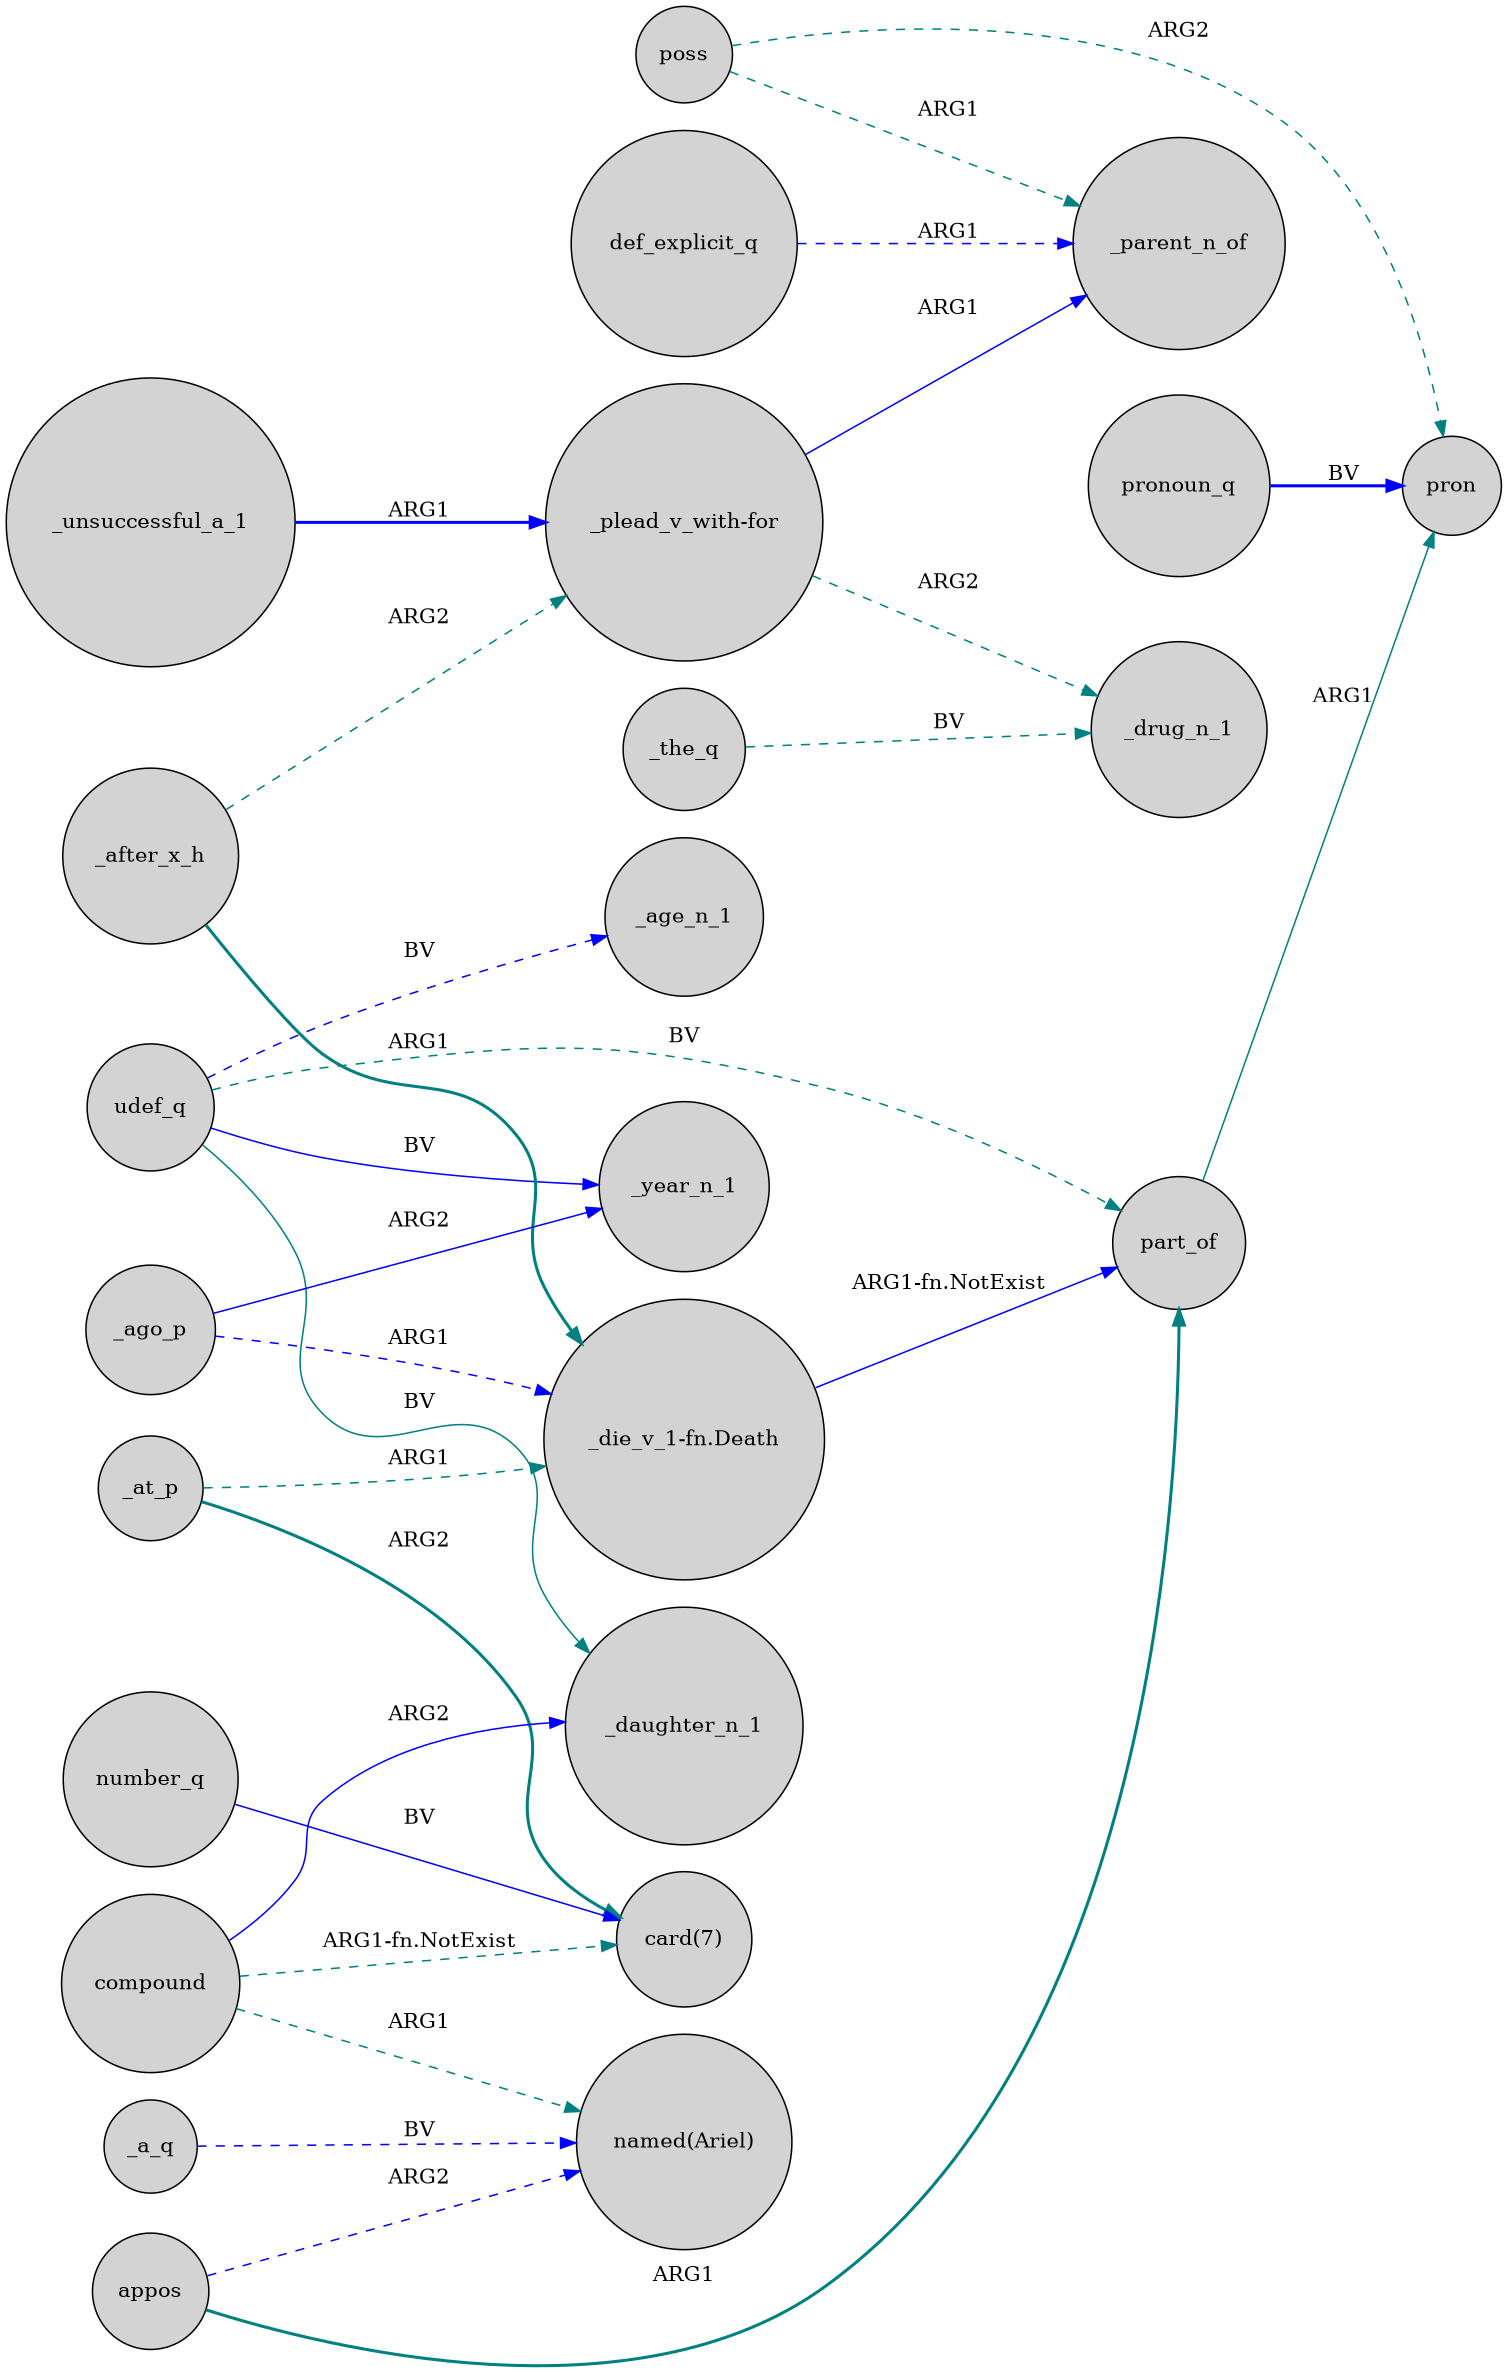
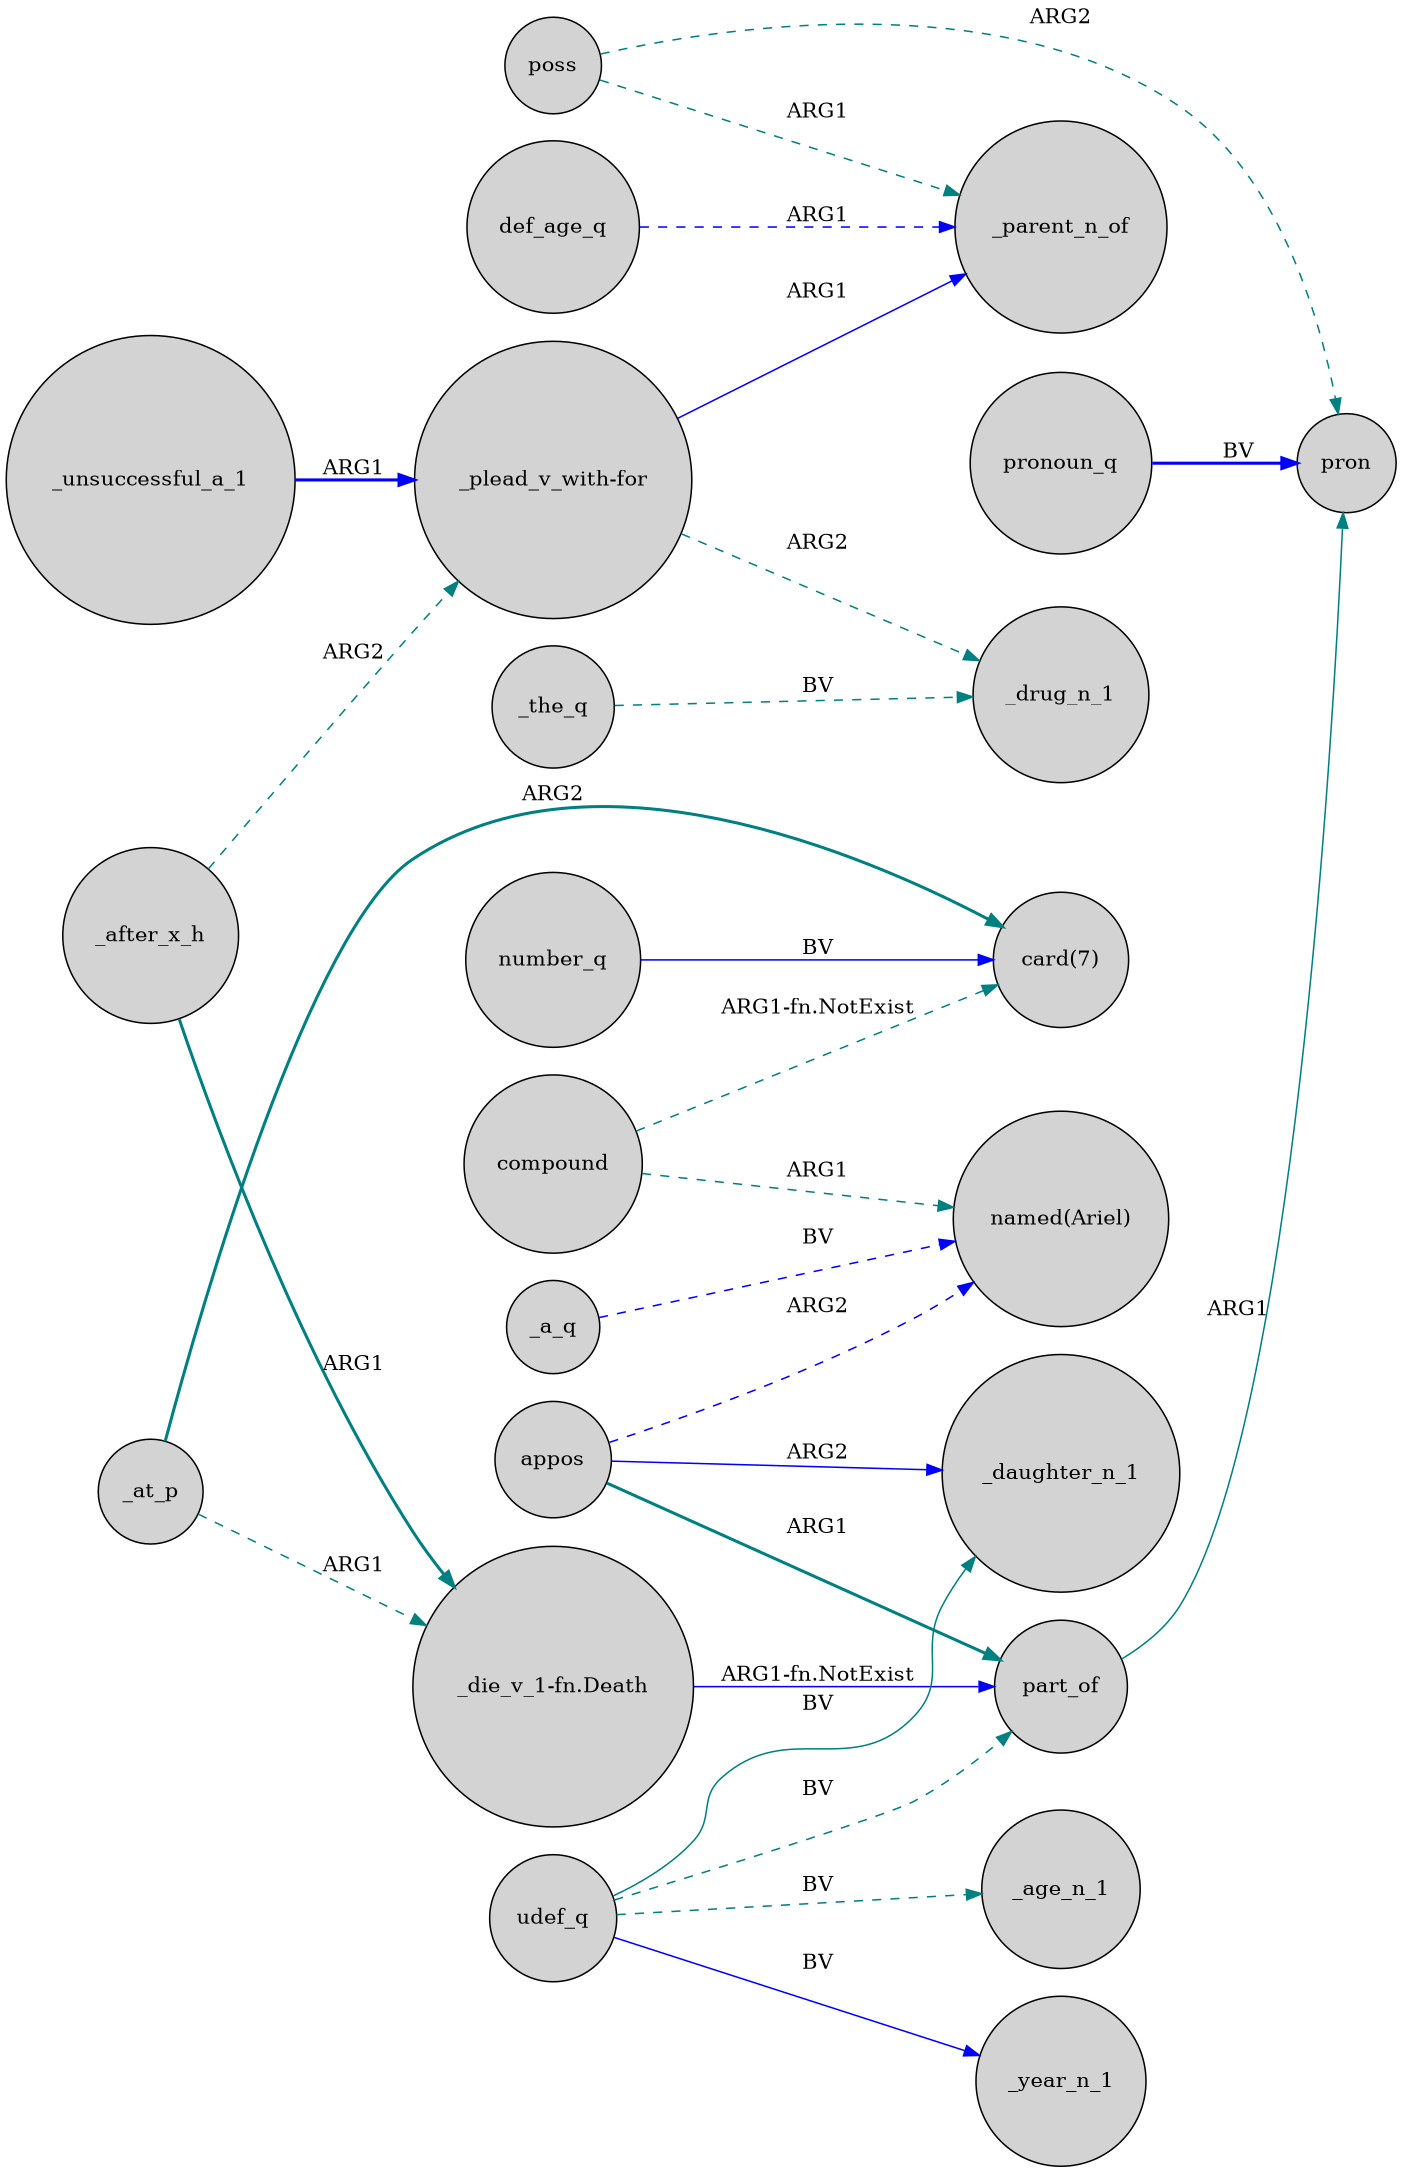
node "def_explicit_q": label "def_explicit_q" -> "def_age_q"
edge "udef_q" -> "_age_n_1": color blue -> teal
node "_ago_p": removed
edge "compound" -> "_daughter_n_1": now "appos" -> "_daughter_n_1"
